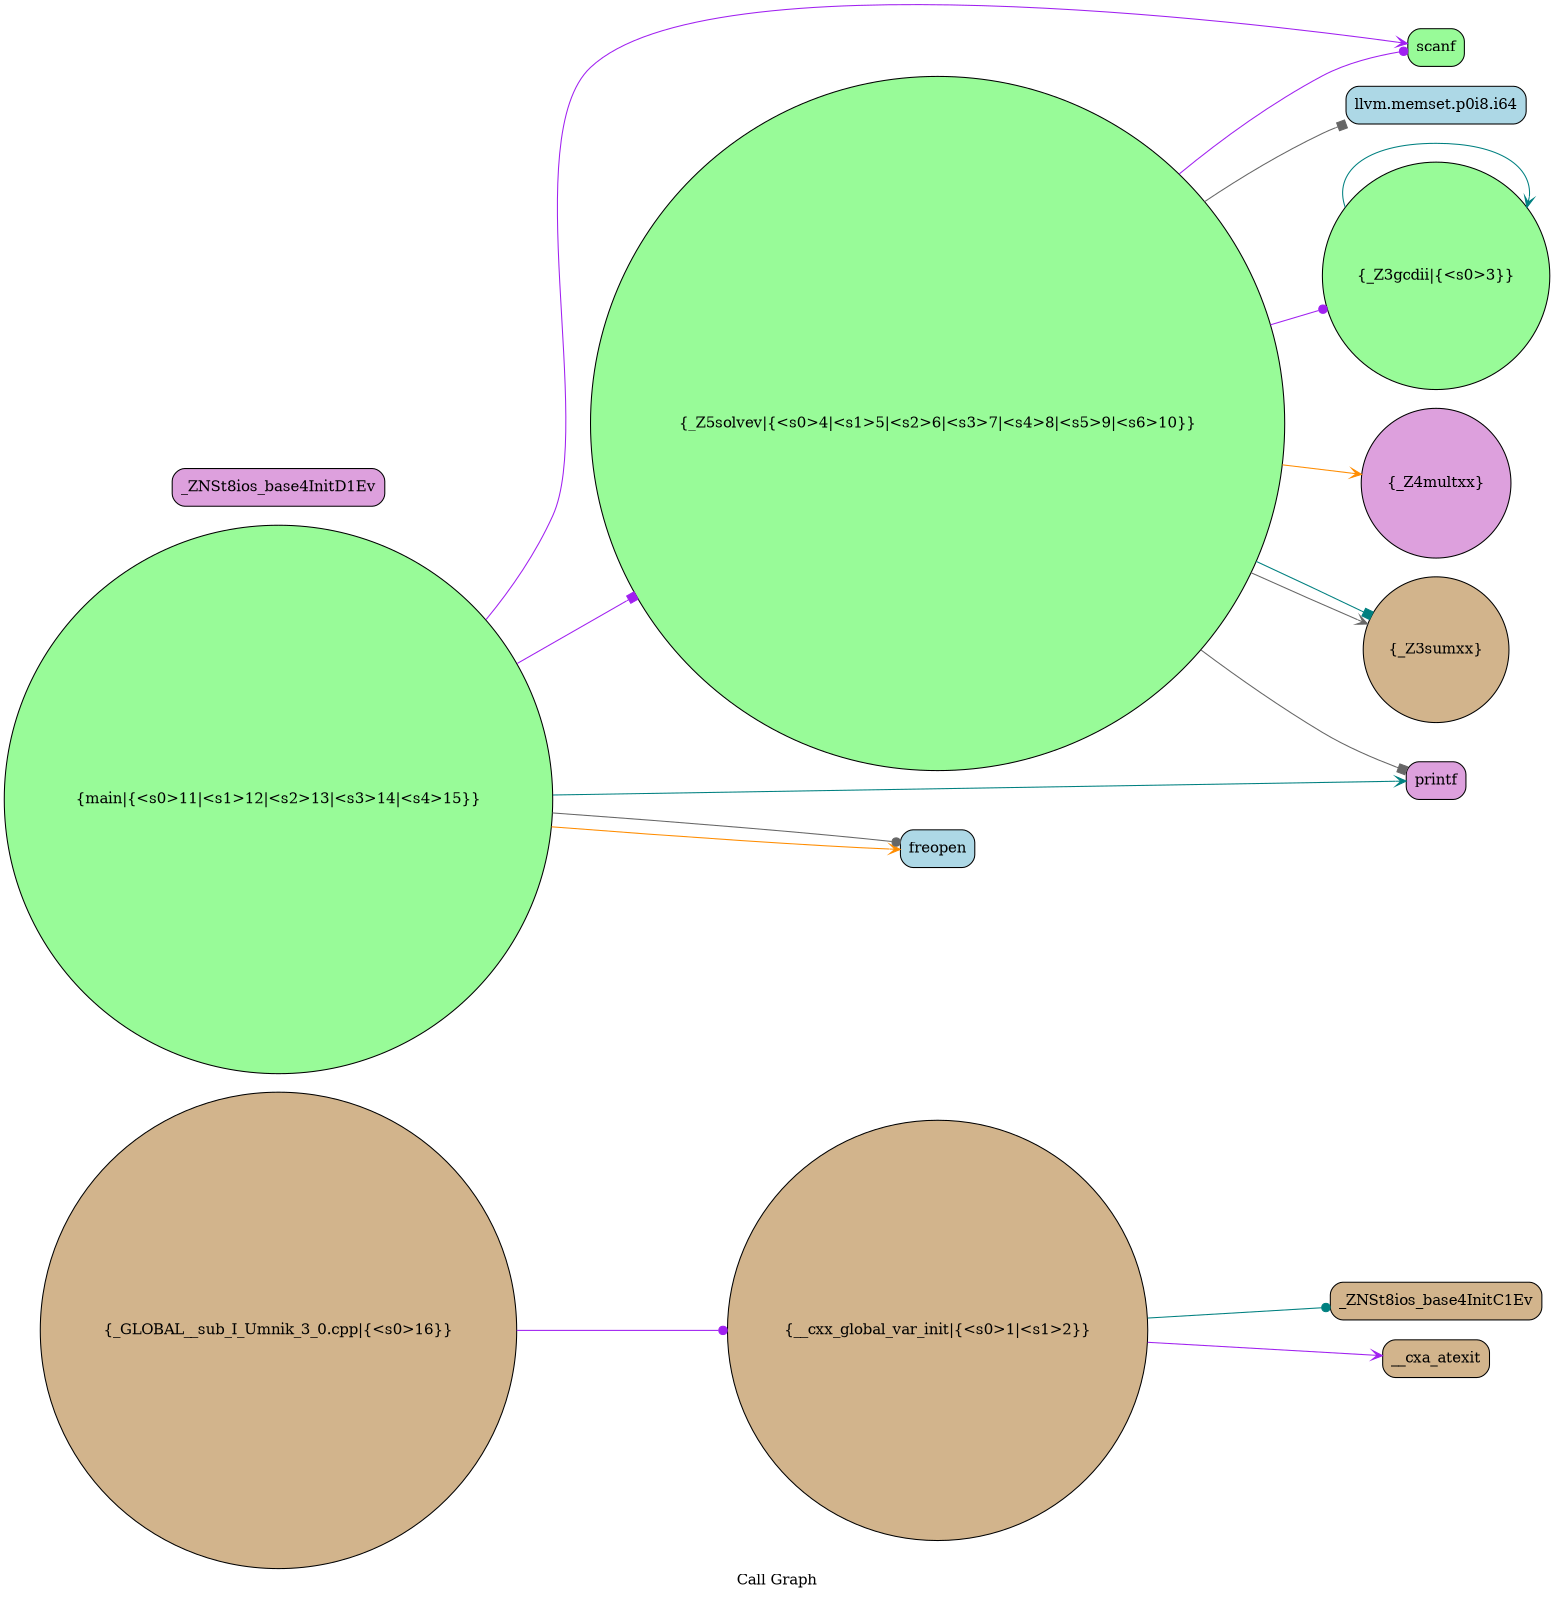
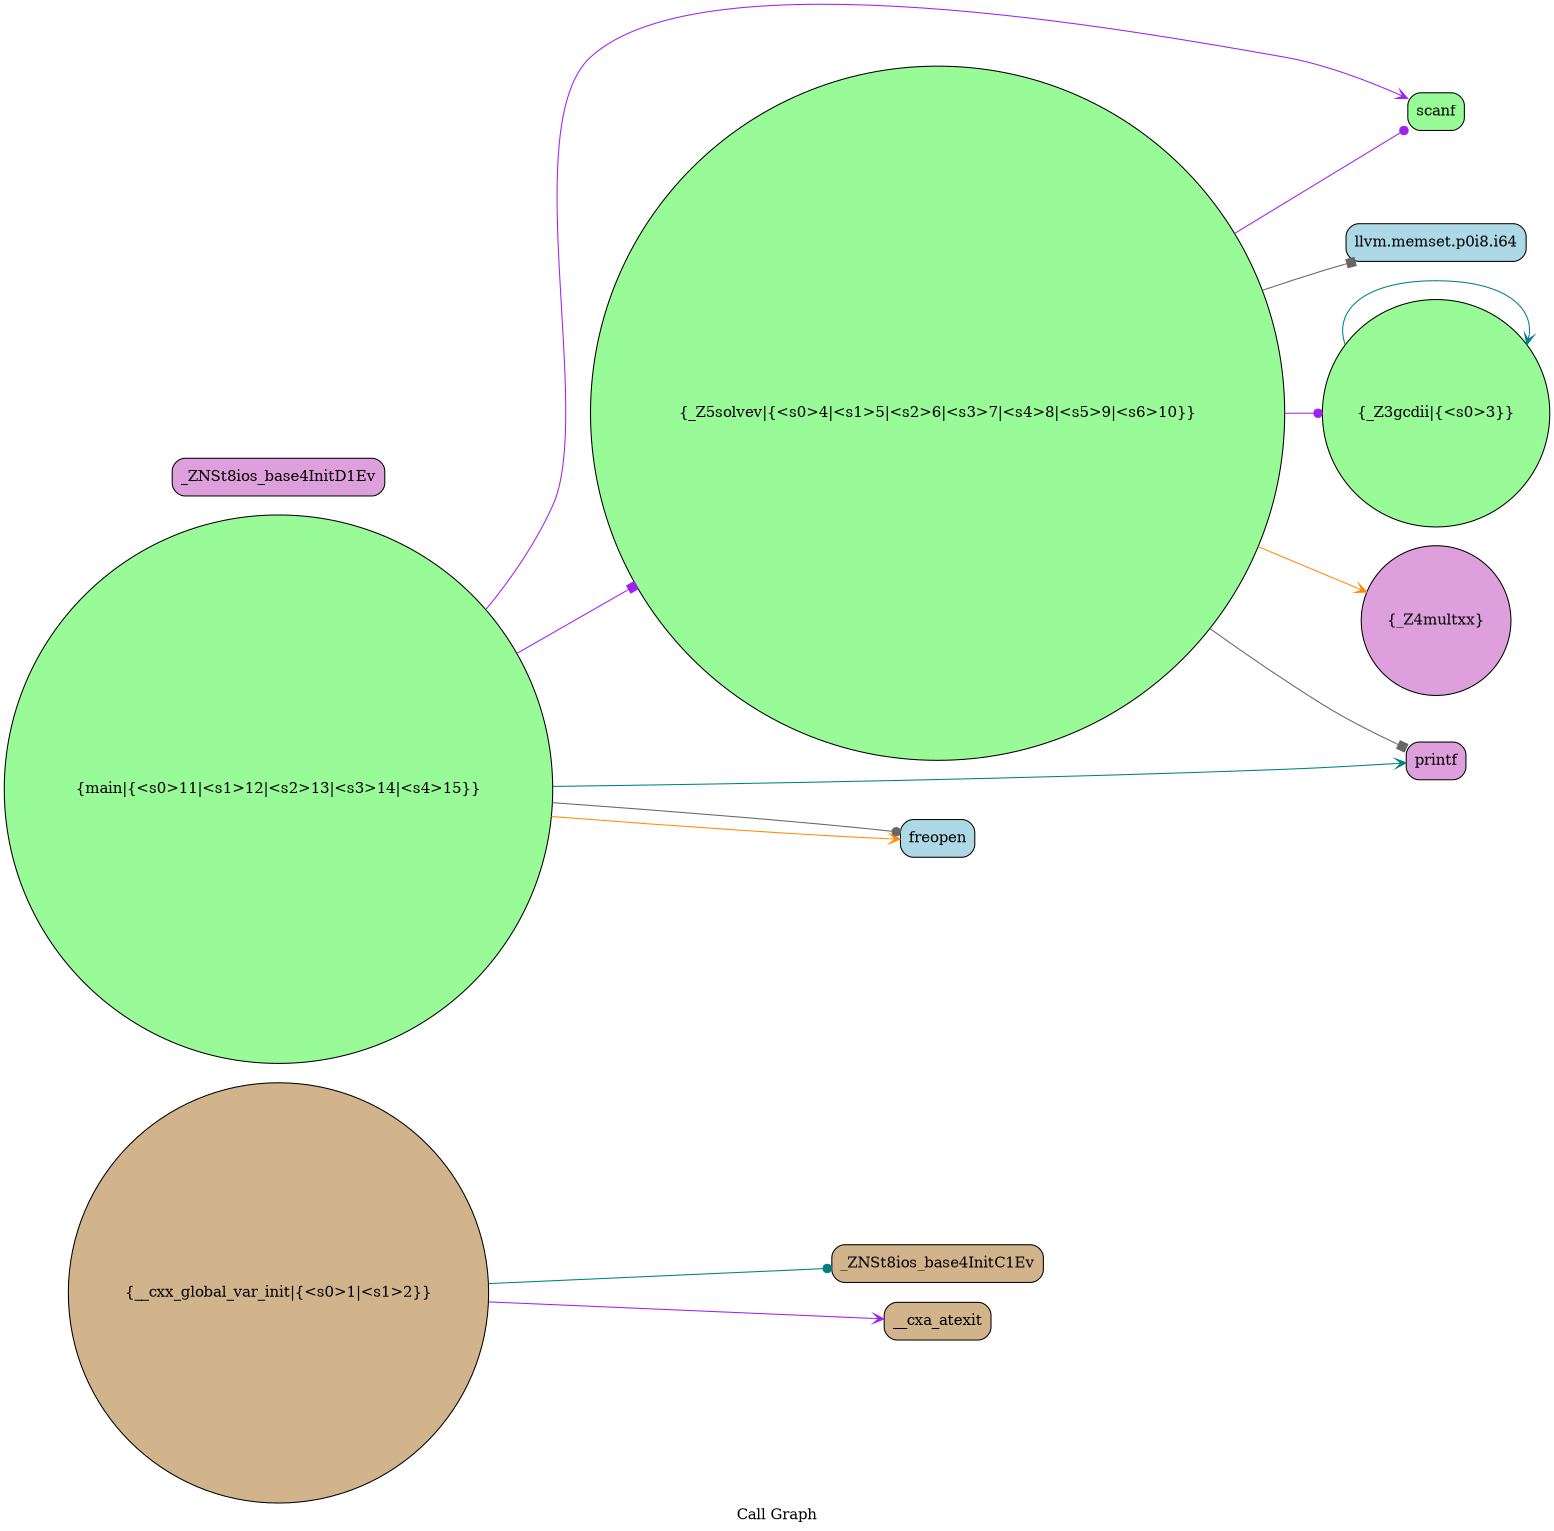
node "{_Z3sumxx}": removed
node "{_GLOBAL__sub_I_Umnik_3_0.cpp|{<s0>16}}": removed
